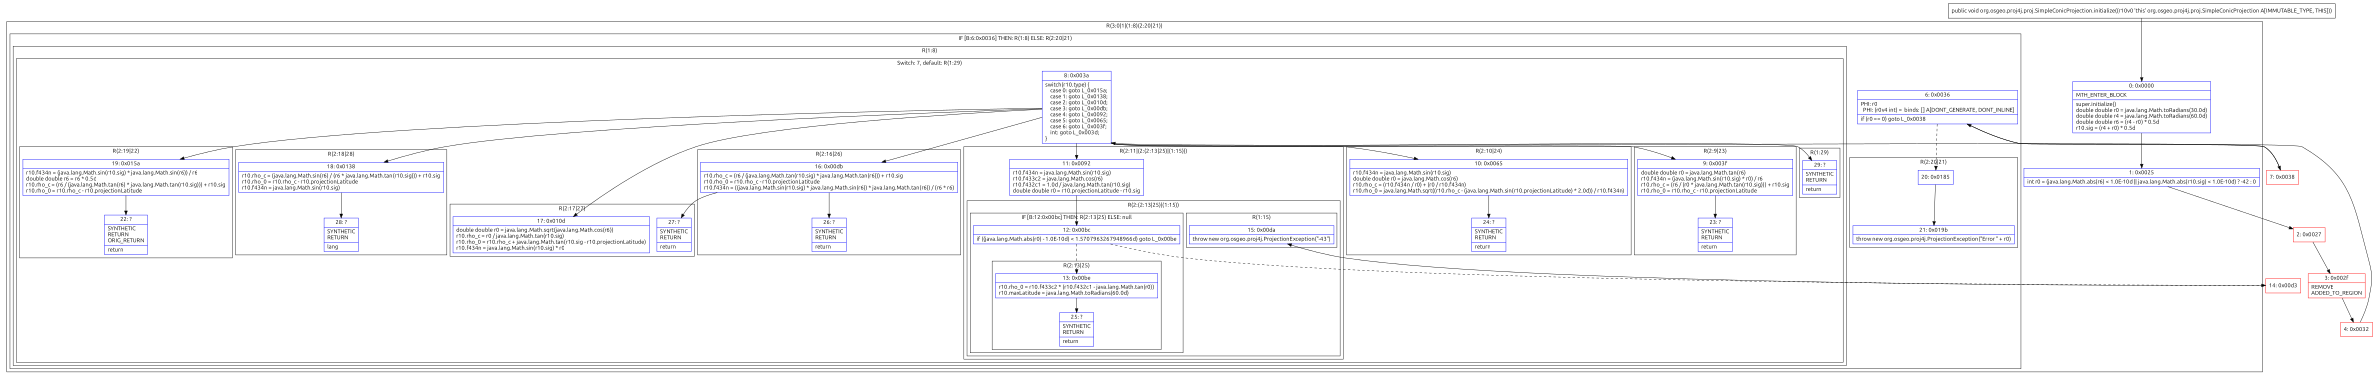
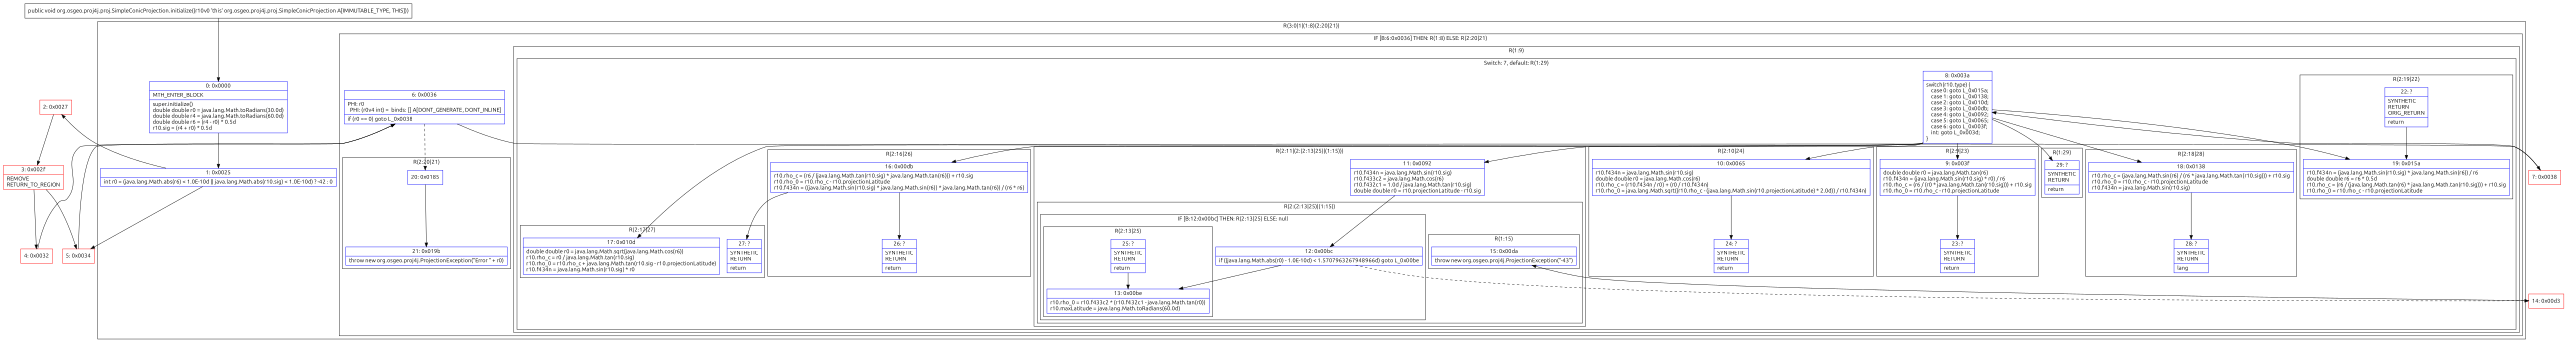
cluster "R(1:8)": label "R(1:8)" -> "R(1:9)"
edge "19: 0x015a" -> "22: ?": reversed
node "5: 0x0034": added
edge "12: 0x00bc" -> "13: 0x00be": style dashed -> solid
node "3: 0x002f": text "ADDED_TO_REGION" -> "RETURN_TO_REGION"
edge "13: 0x00be" -> "25: ?": reversed
